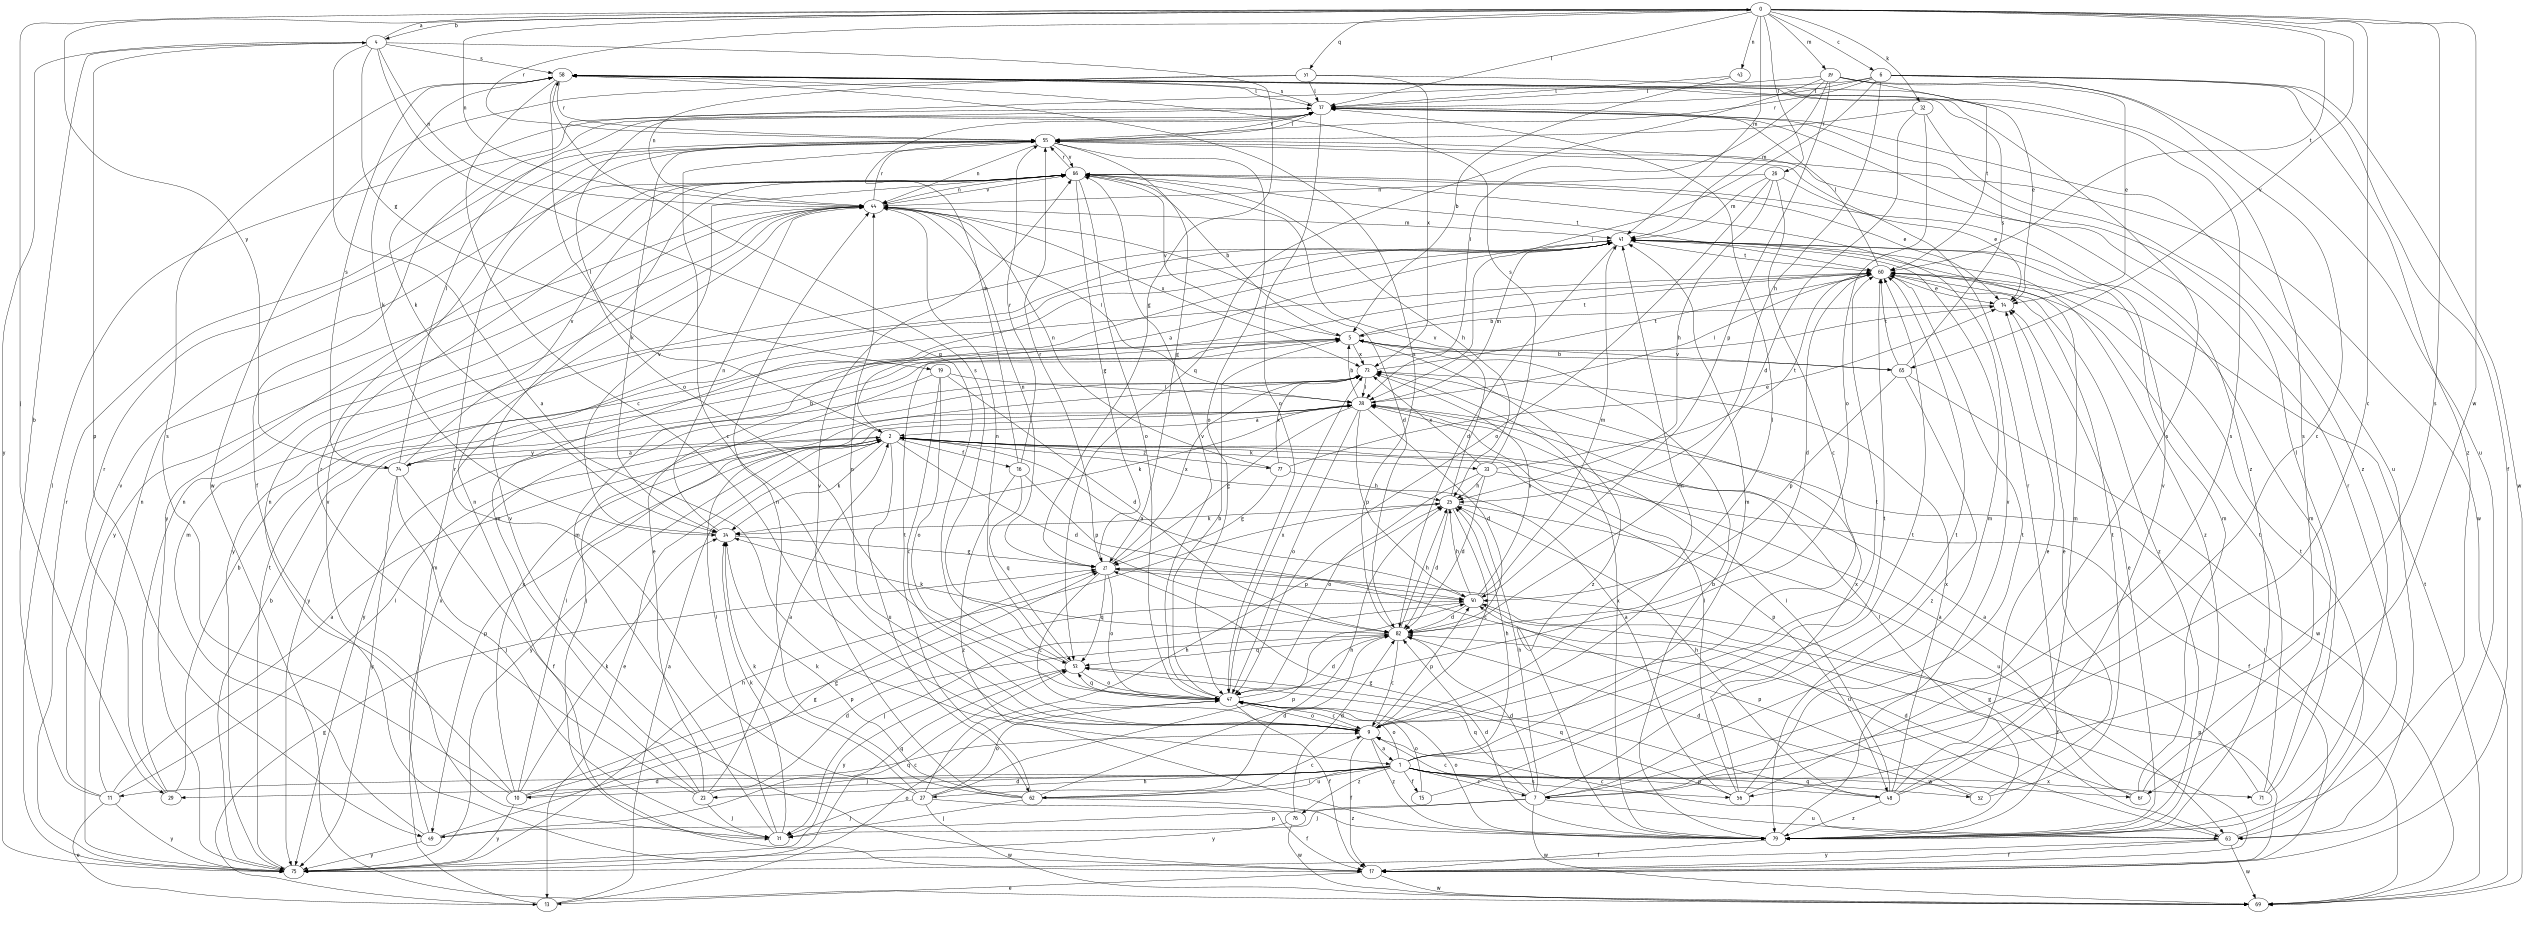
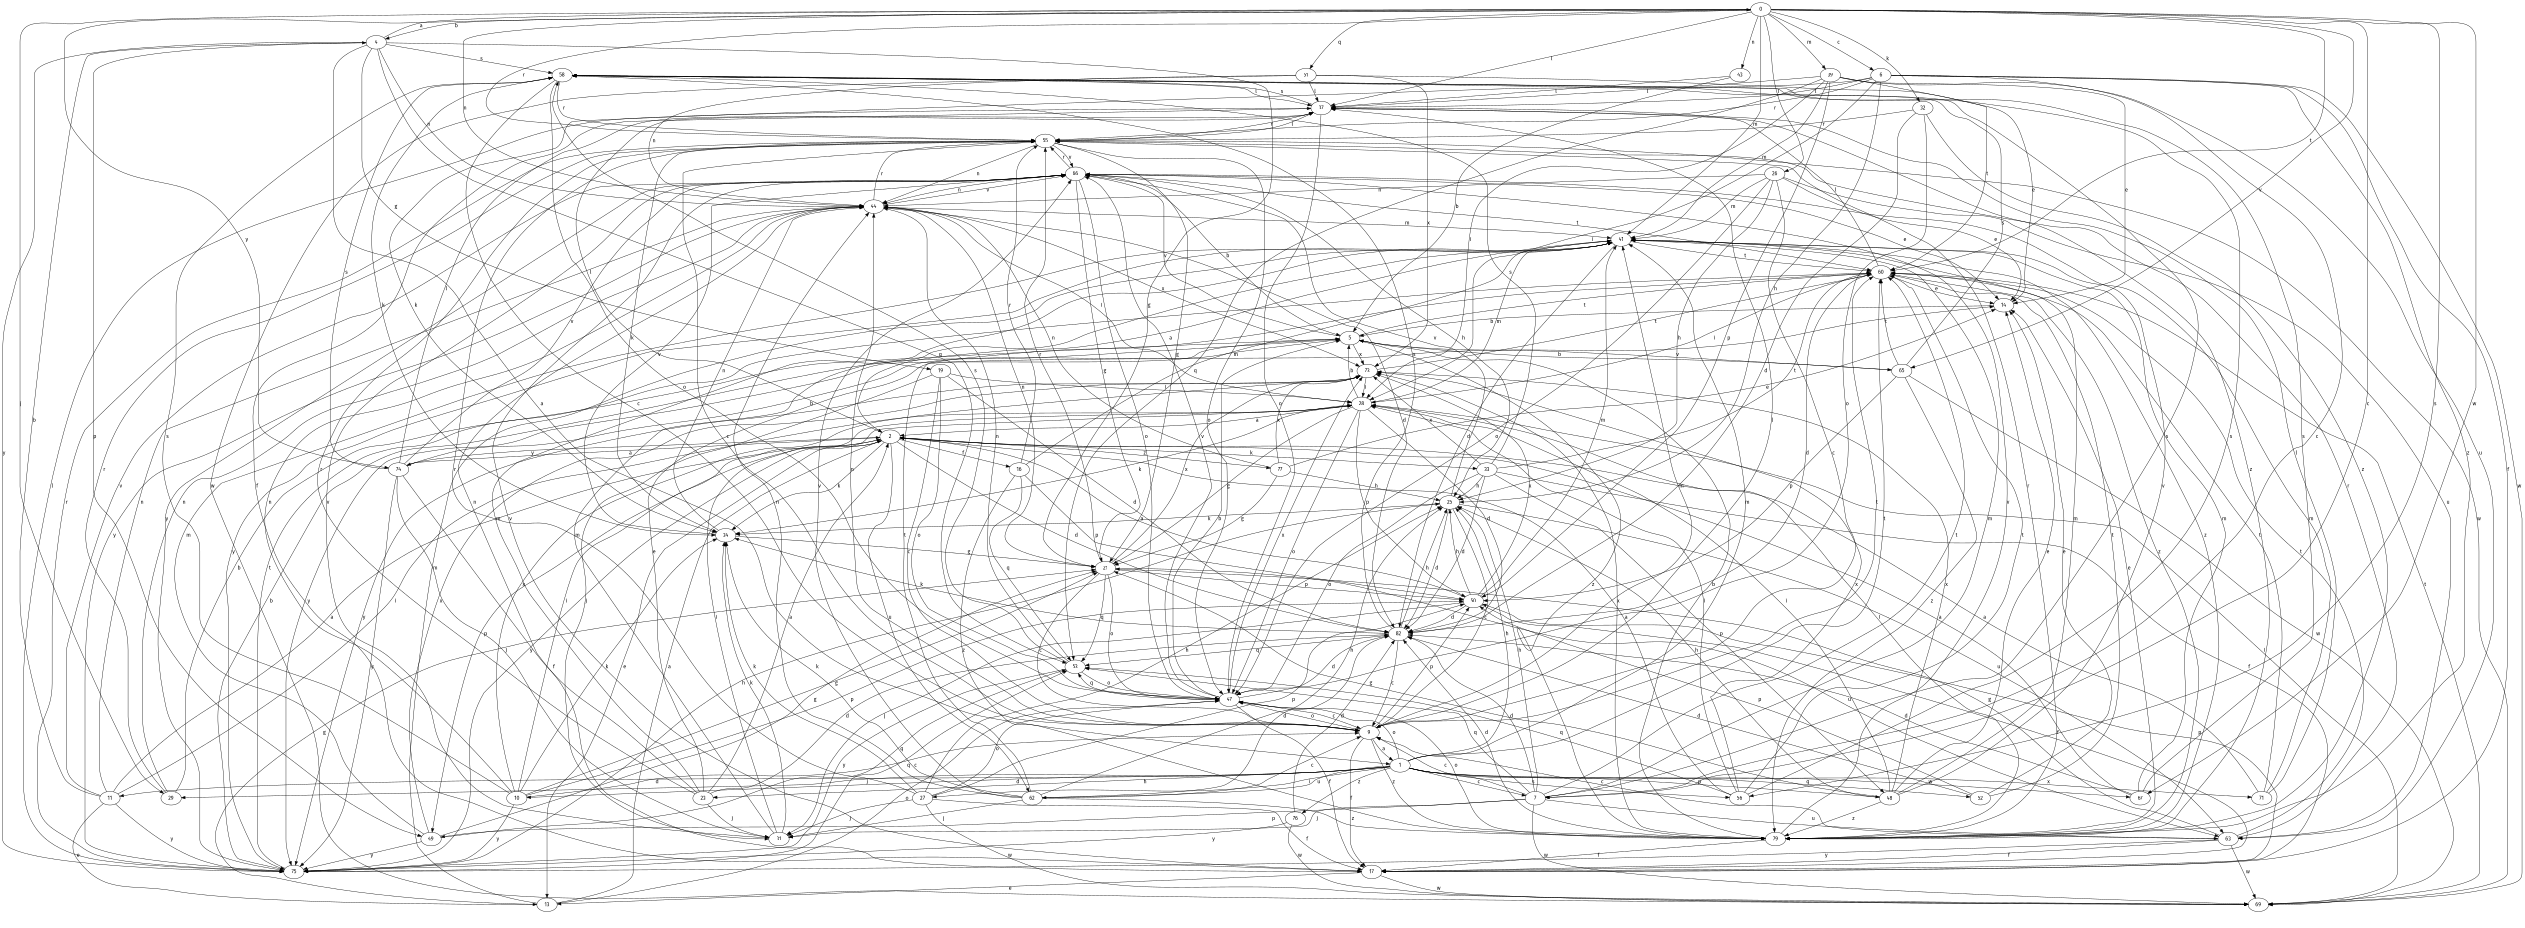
edge "16" -> "37": now "16" -> "41"
edge "37" -> "63": now "26" -> "63"
edge "2" -> "48": now "33" -> "48"
node "15": removed
